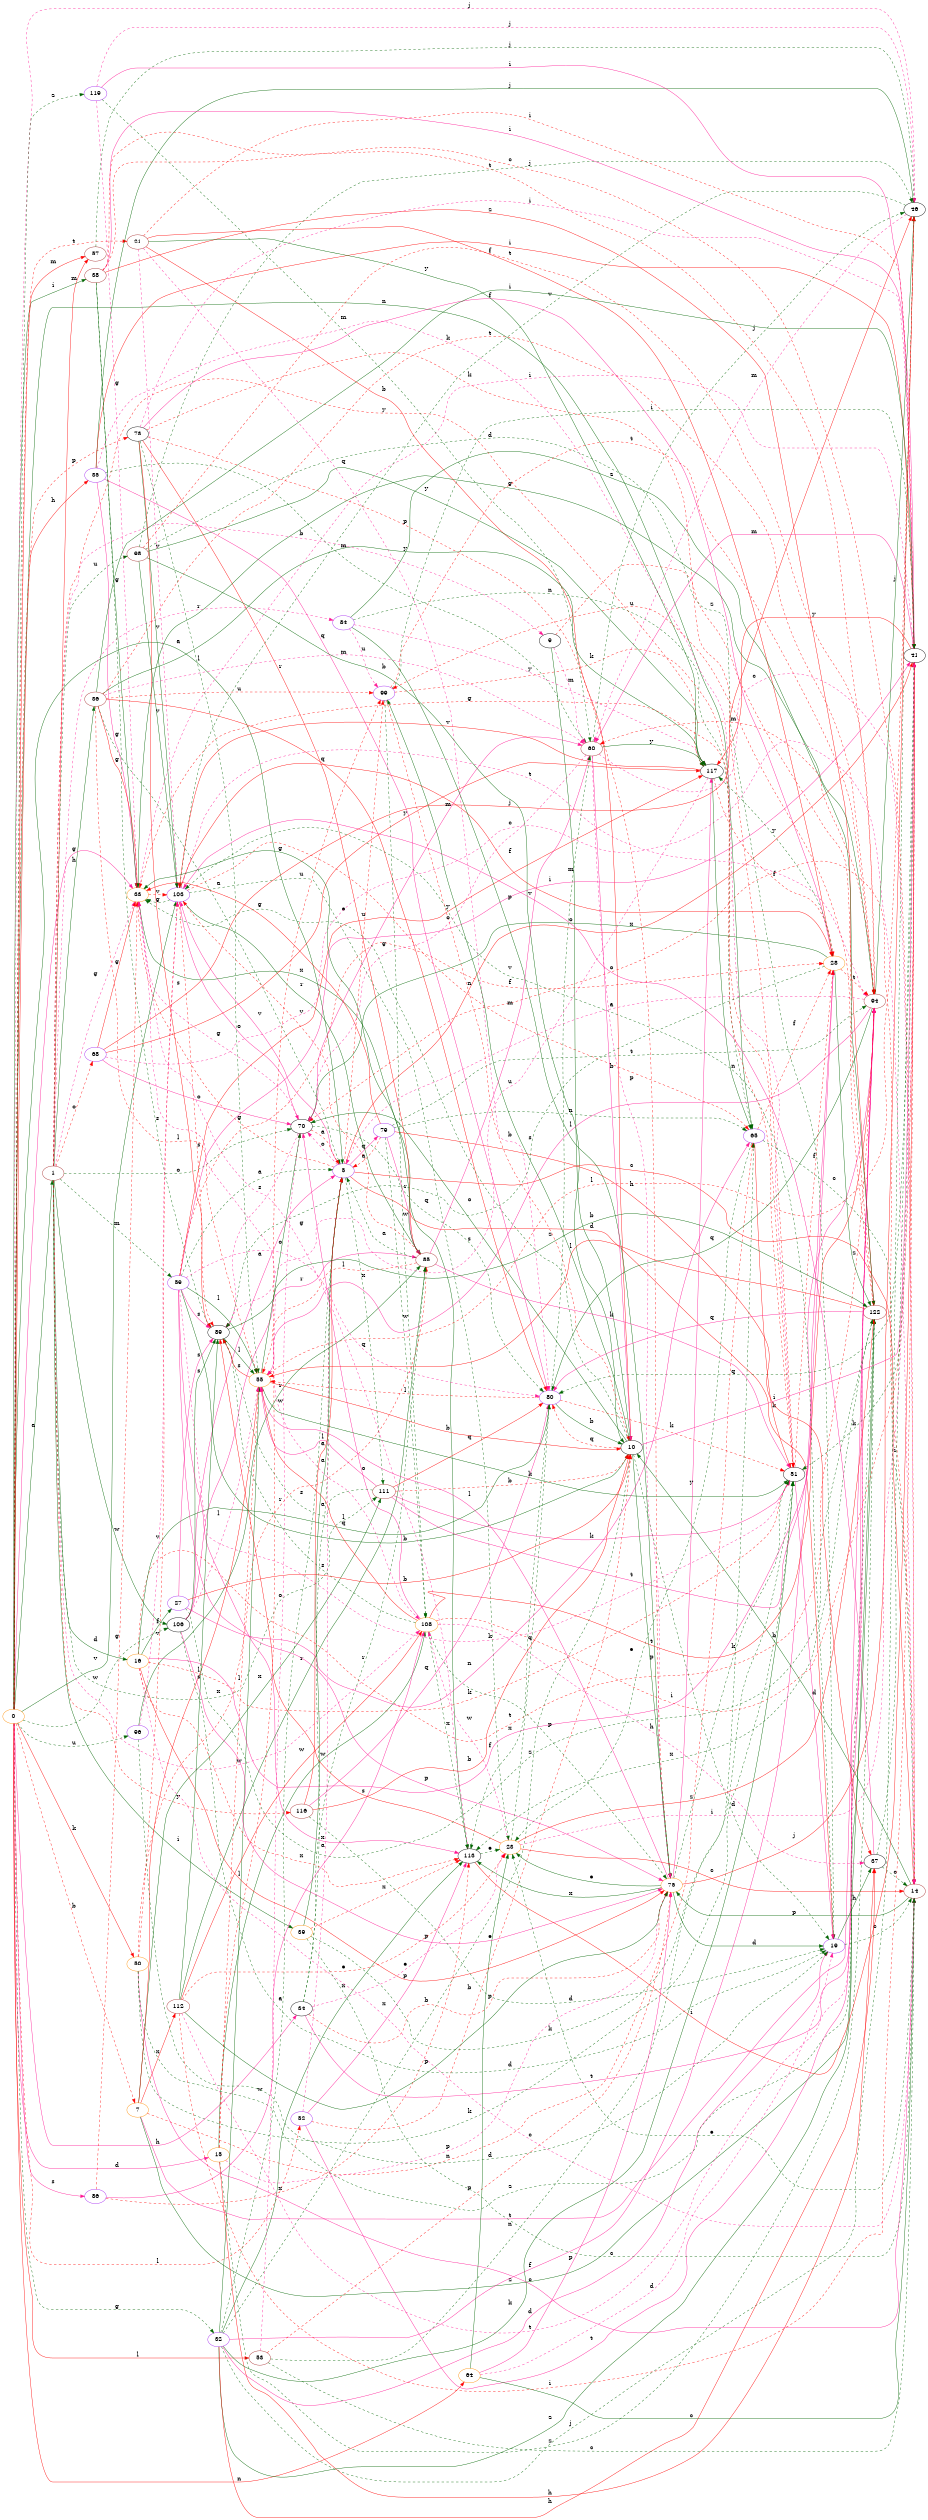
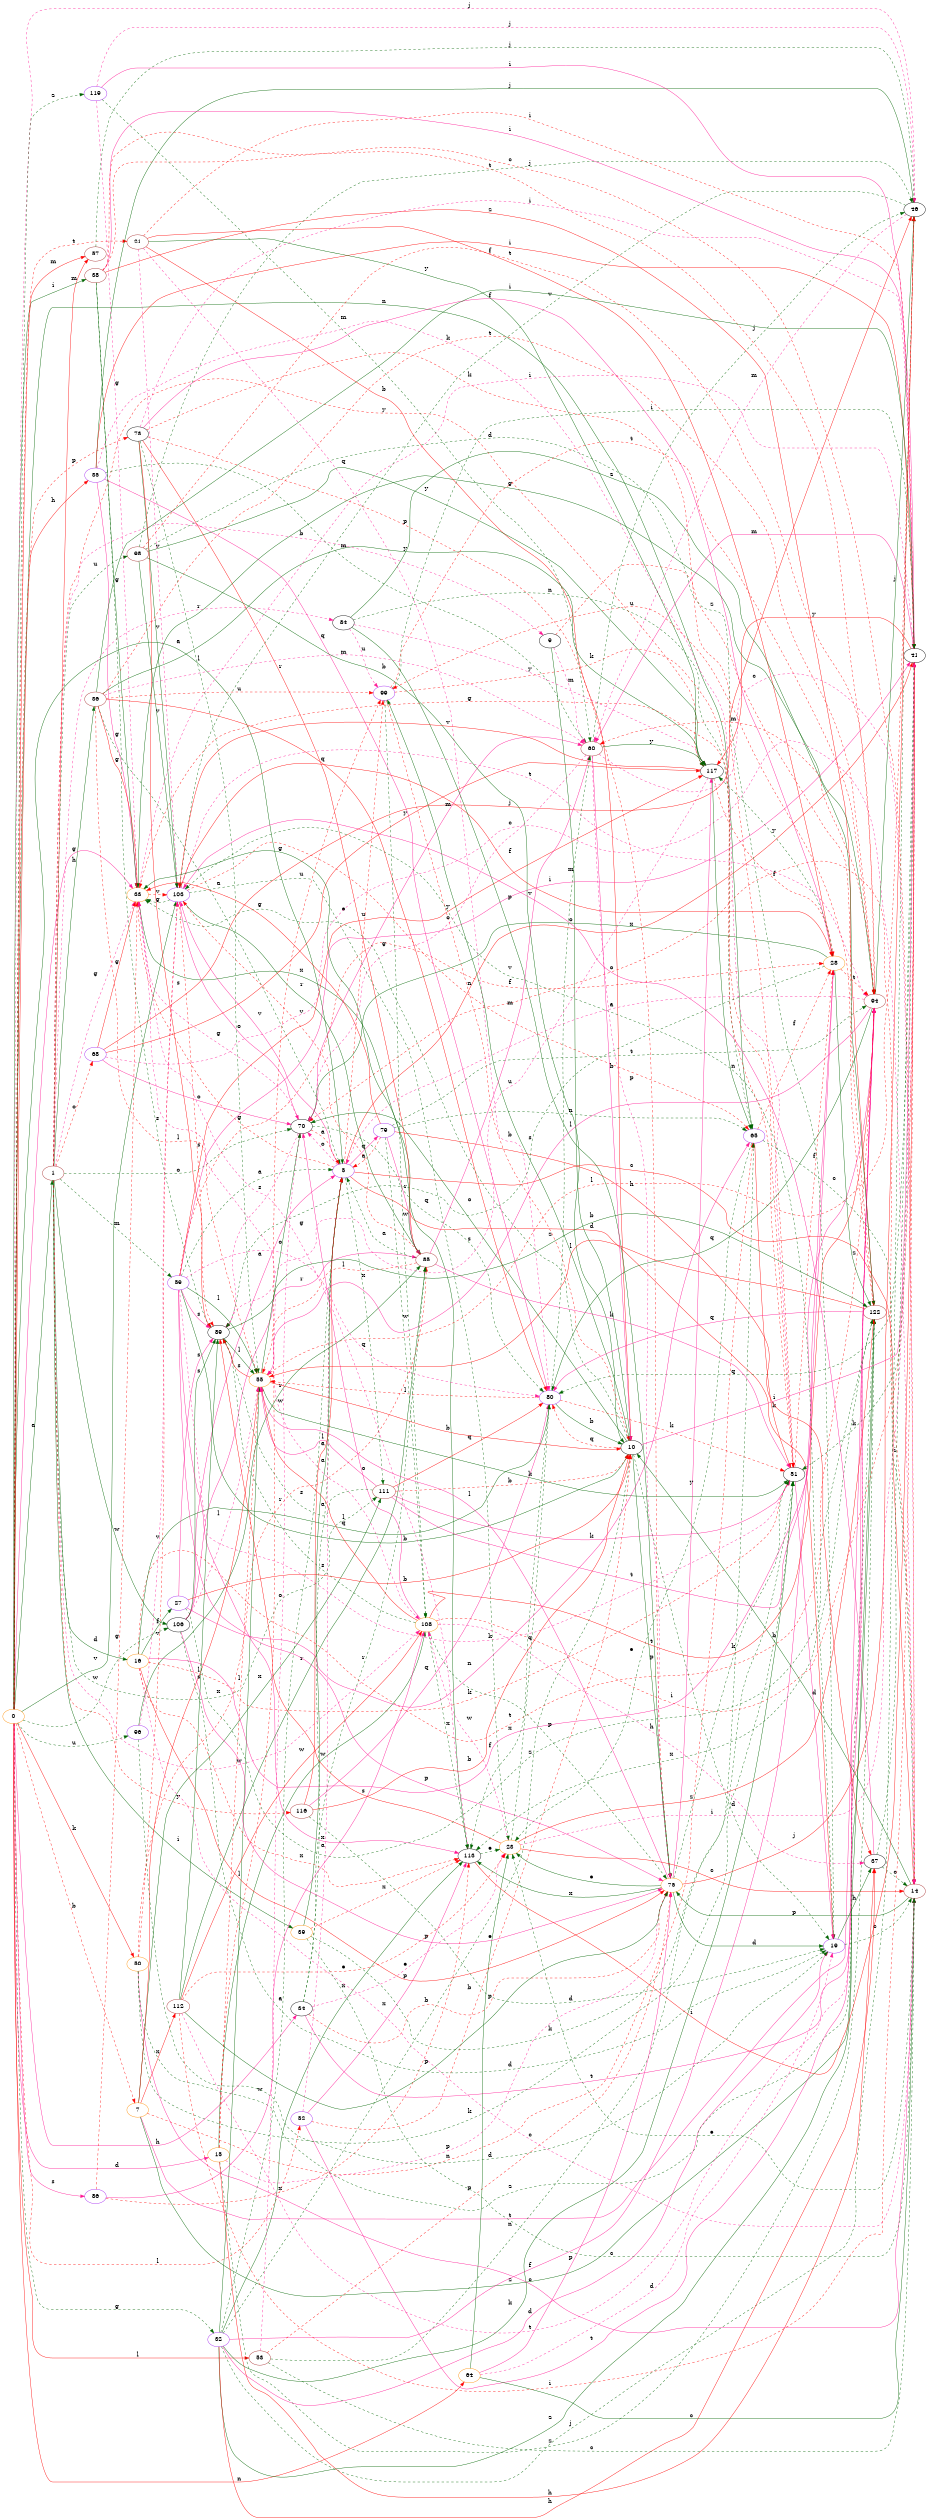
node "84": color purple -> black
